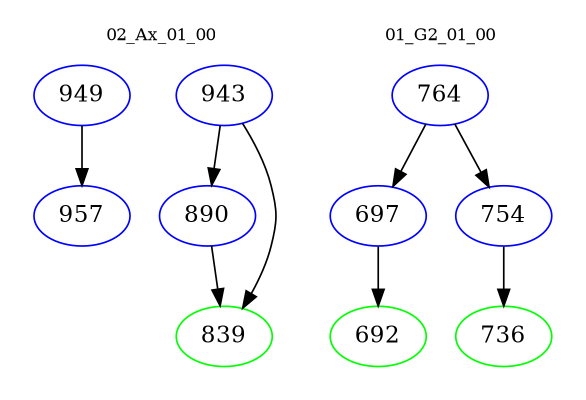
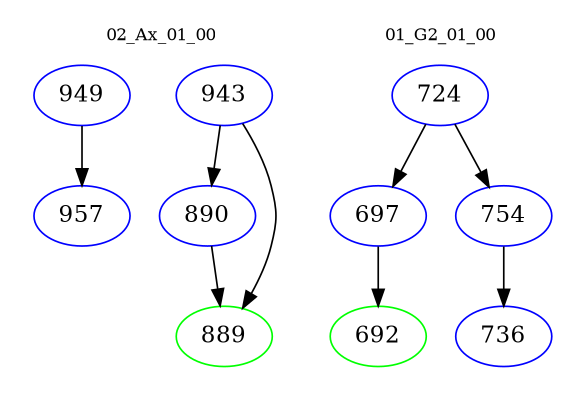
node "764": label "764" -> "724"
node "839": label "839" -> "889"
node "736": color green -> blue
